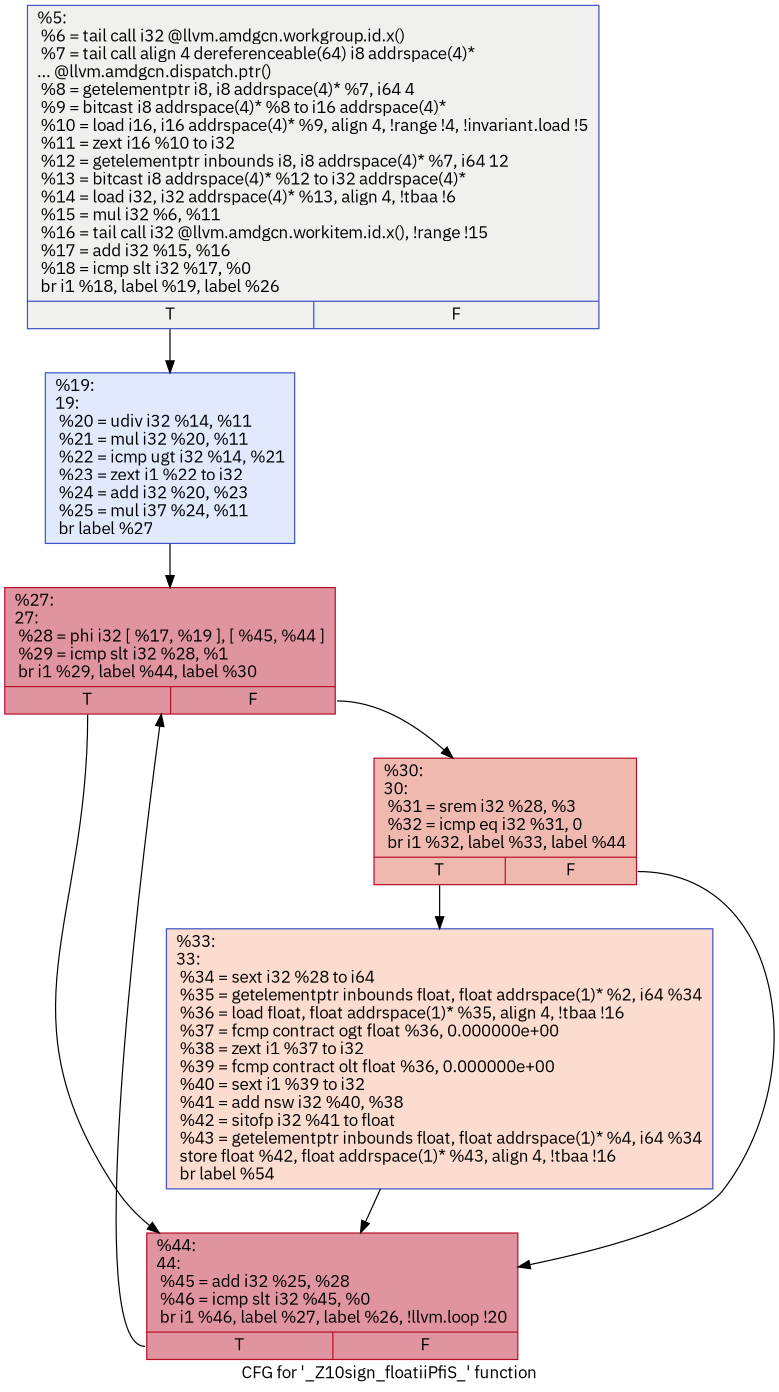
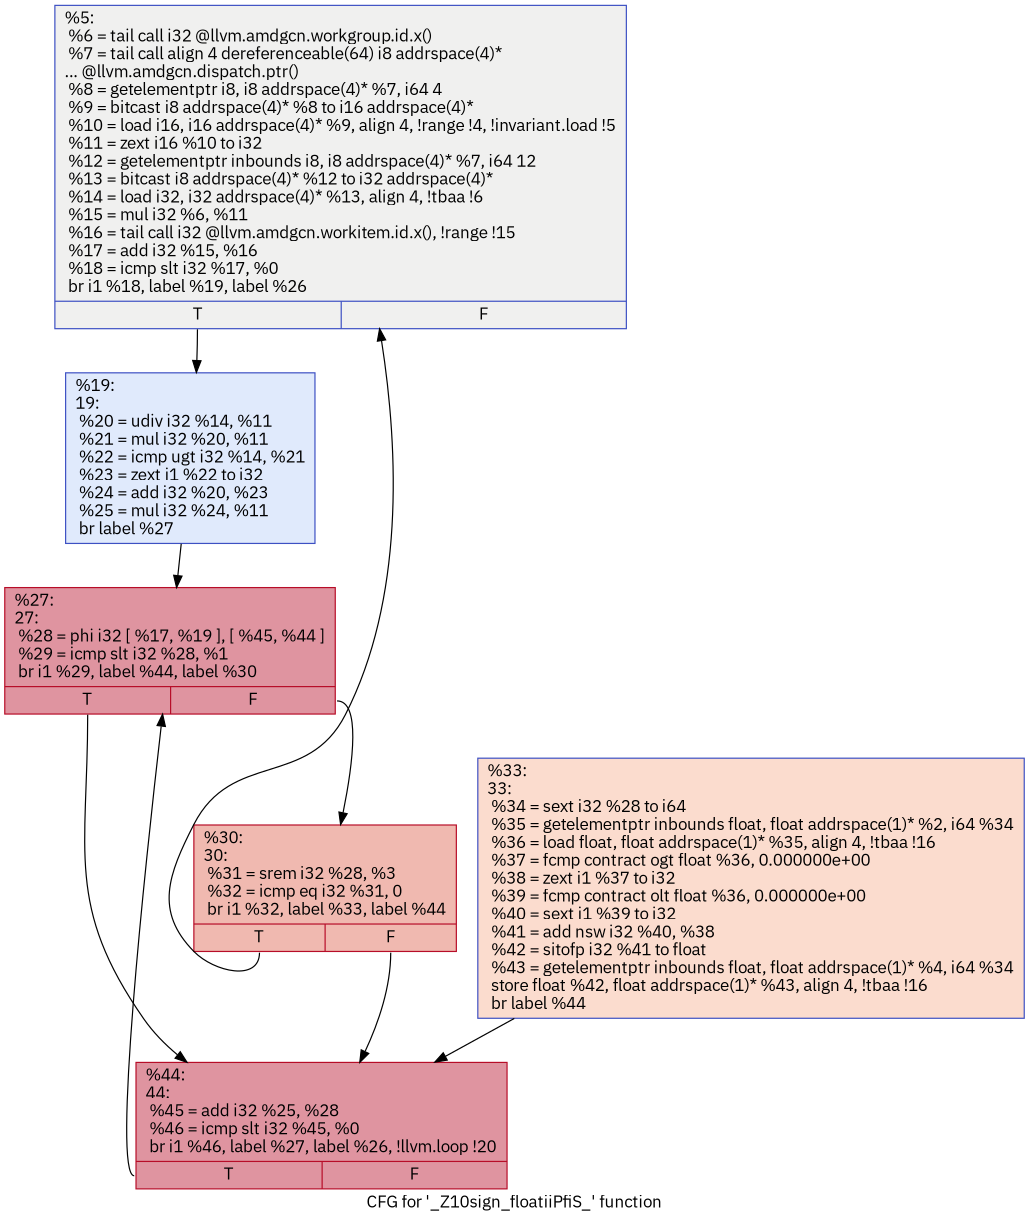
node "%19:": text "%25 = mul i37 %24, %11" -> "%25 = mul i32 %24, %11"
edge "%30:" -> "%33:": now "%30:" -> "%5:"
node "%33:": text "br label %54" -> "br label %44"
